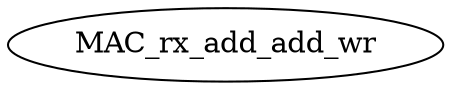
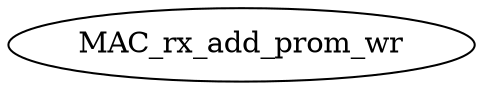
node "MAC_rx_add_add_wr": label "MAC_rx_add_add_wr" -> "MAC_rx_add_prom_wr"
